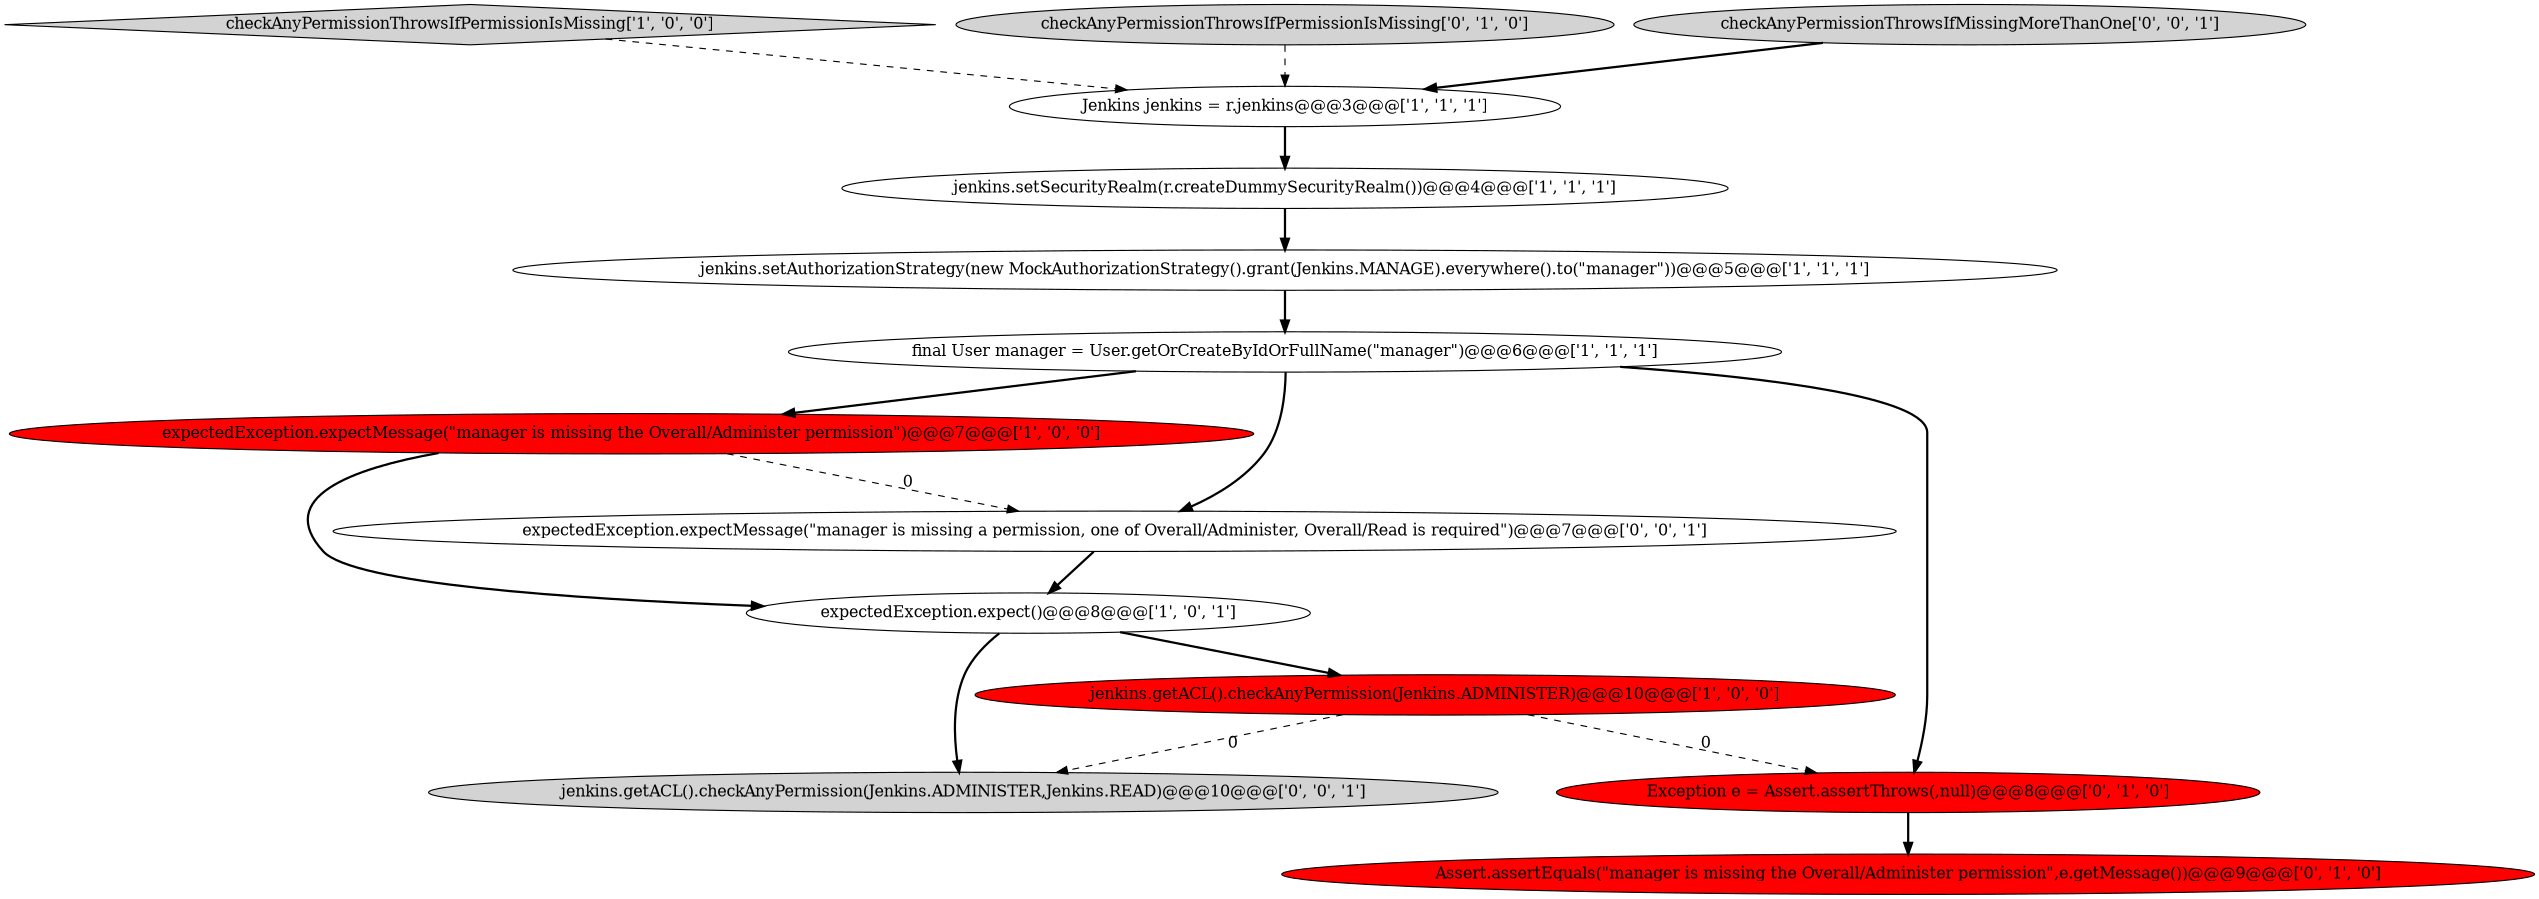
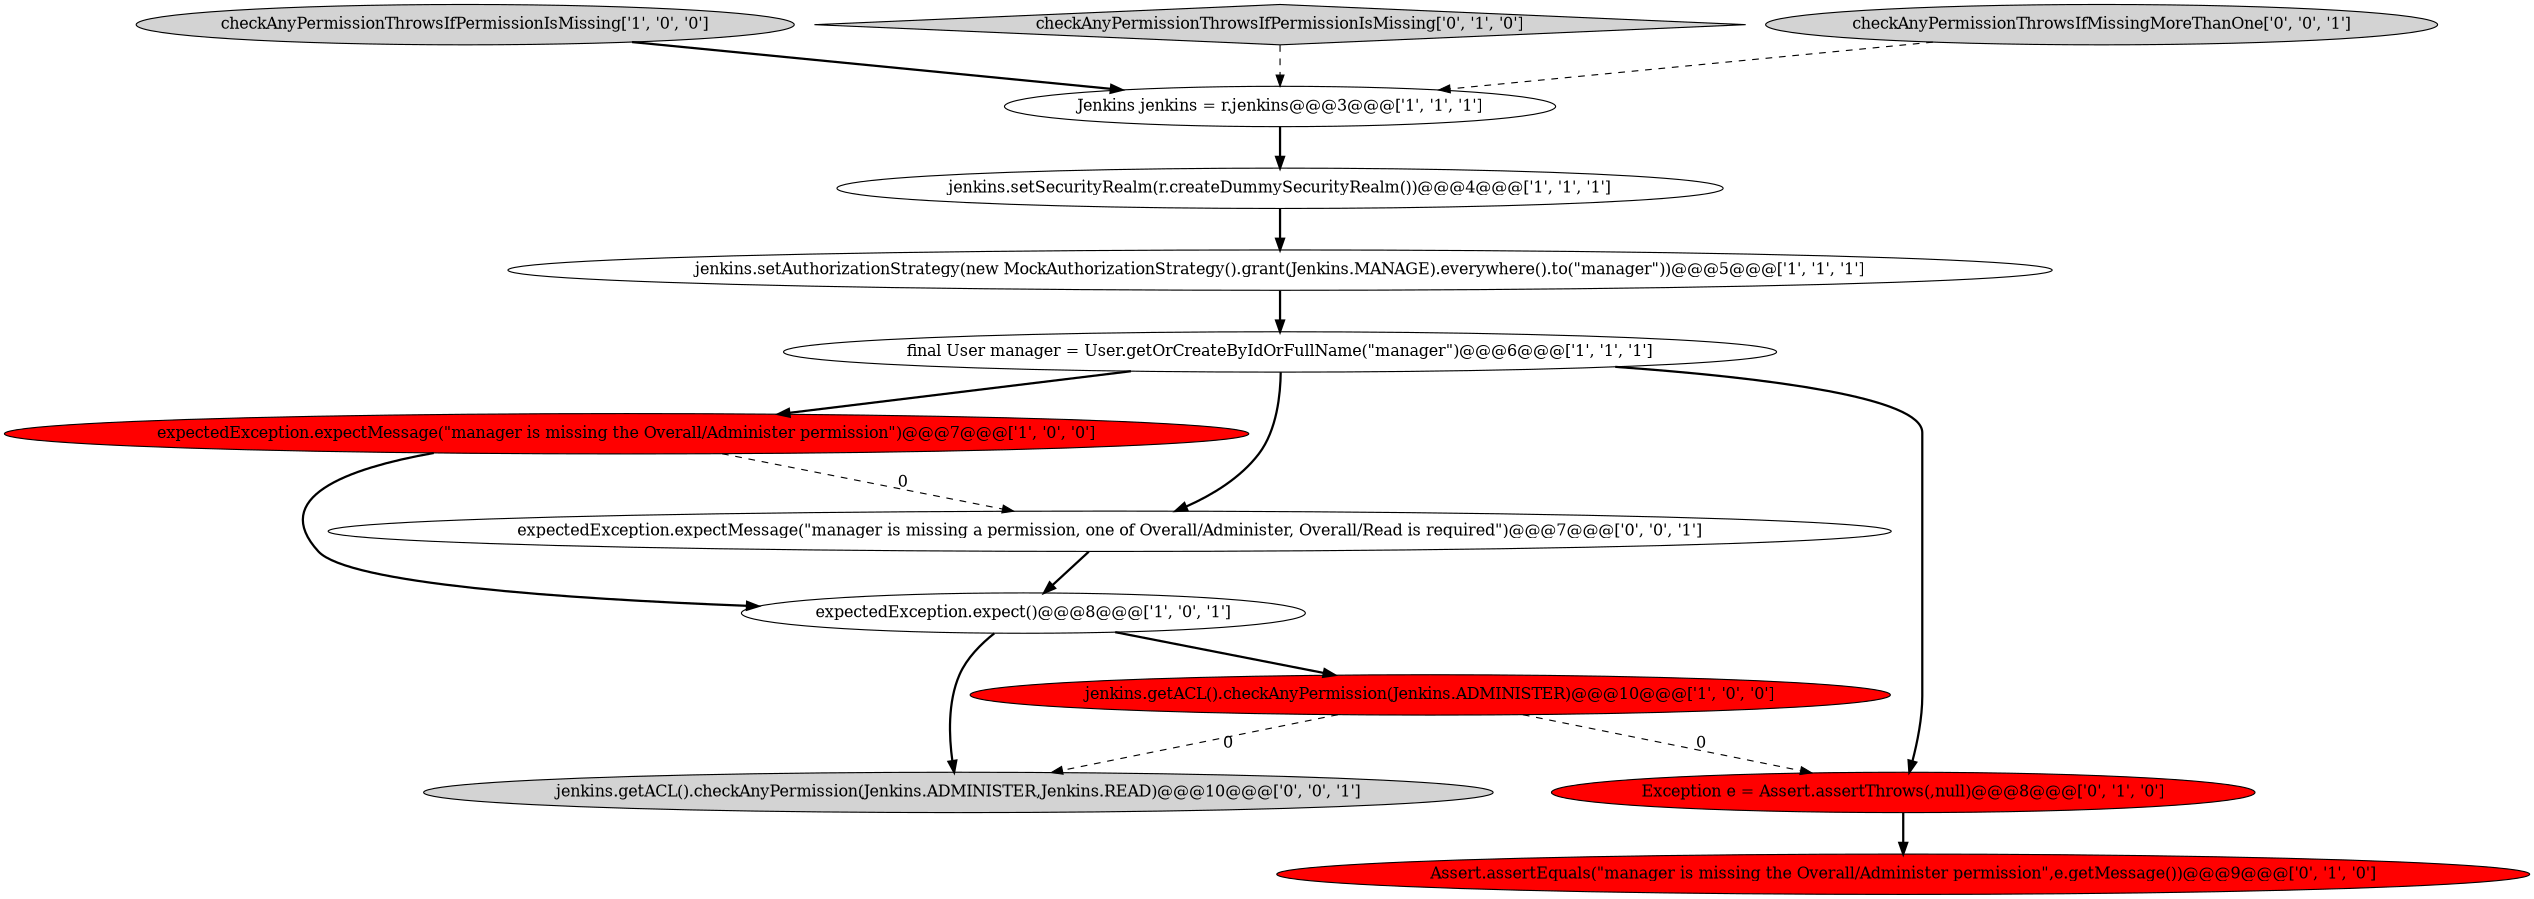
node "checkAnyPermissionThrowsIfPermissionIsMissing['1', '0', '0']": shape diamond -> ellipse
node "checkAnyPermissionThrowsIfPermissionIsMissing['0', '1', '0']": shape ellipse -> diamond
edge "checkAnyPermissionThrowsIfPermissionIsMissing['1', '0', '0']" -> "Jenkins jenkins = r.jenkins@@@3@@@['1', '1', '1']": style dashed -> bold
edge "checkAnyPermissionThrowsIfMissingMoreThanOne['0', '0', '1']" -> "Jenkins jenkins = r.jenkins@@@3@@@['1', '1', '1']": style bold -> dashed
